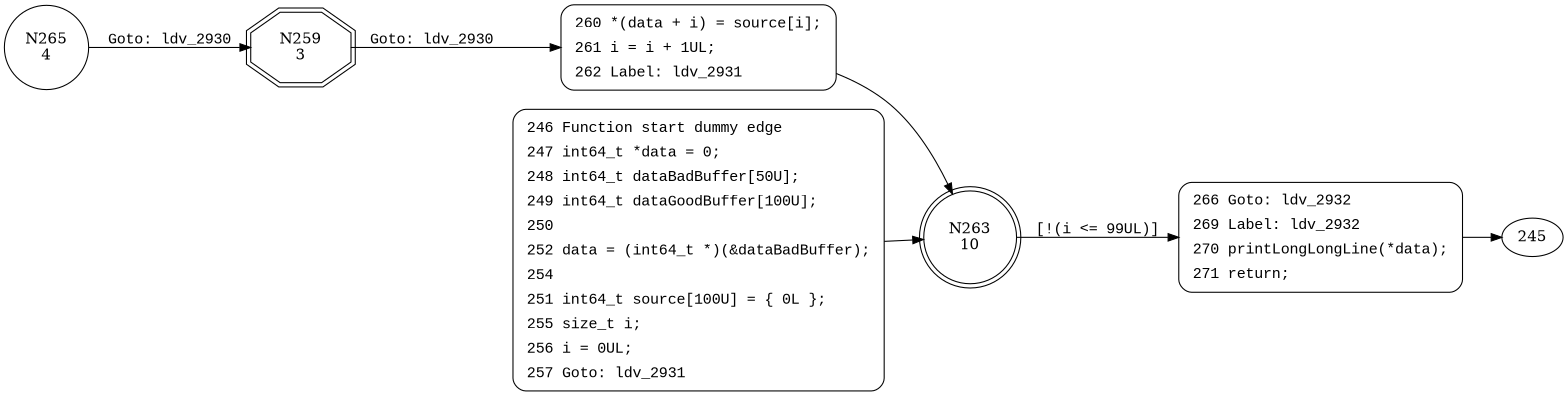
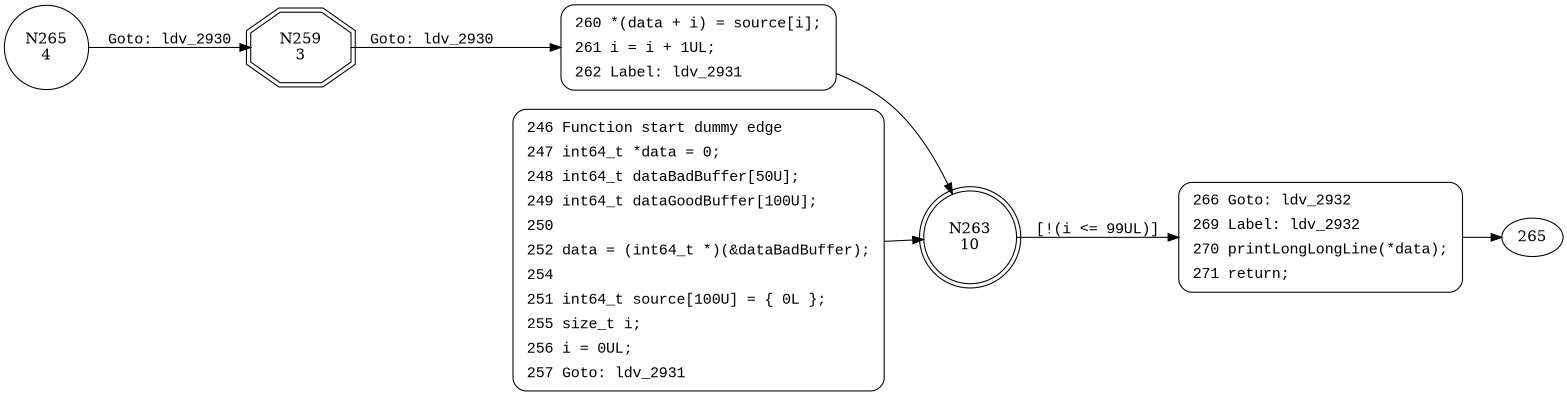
node "245": label "245" -> "265"
